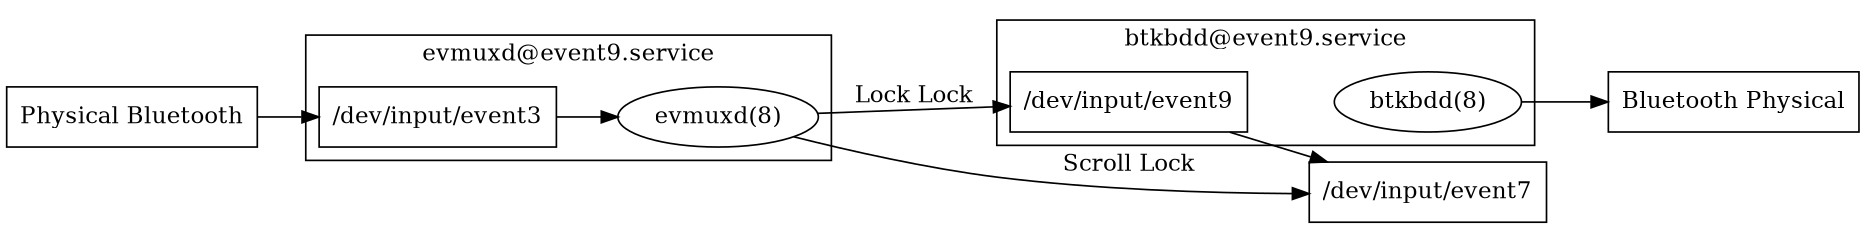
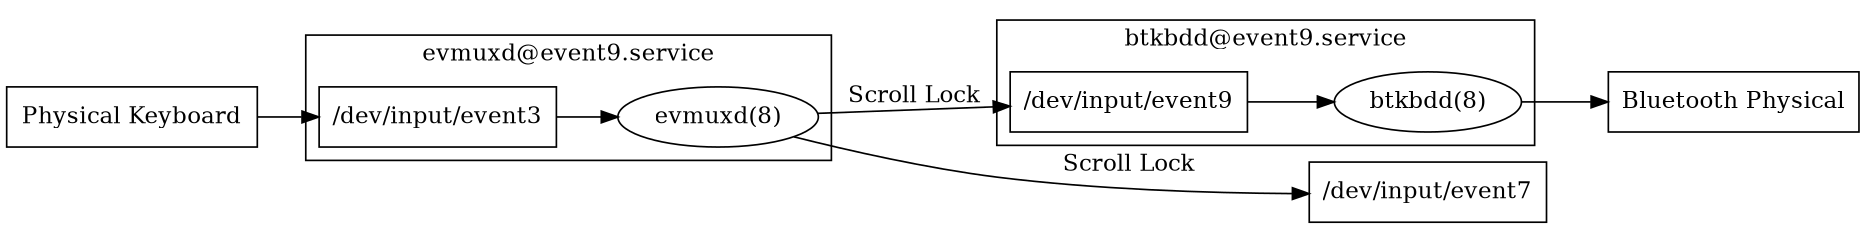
edge "evmuxd(8)" -> "/dev/input/event9": label "Lock Lock" -> "Scroll Lock"
node "Physical Bluetooth": label "Physical Bluetooth" -> "Physical Keyboard"
edge "/dev/input/event9" -> "/dev/input/event7": now "/dev/input/event9" -> "btkbdd(8)"
